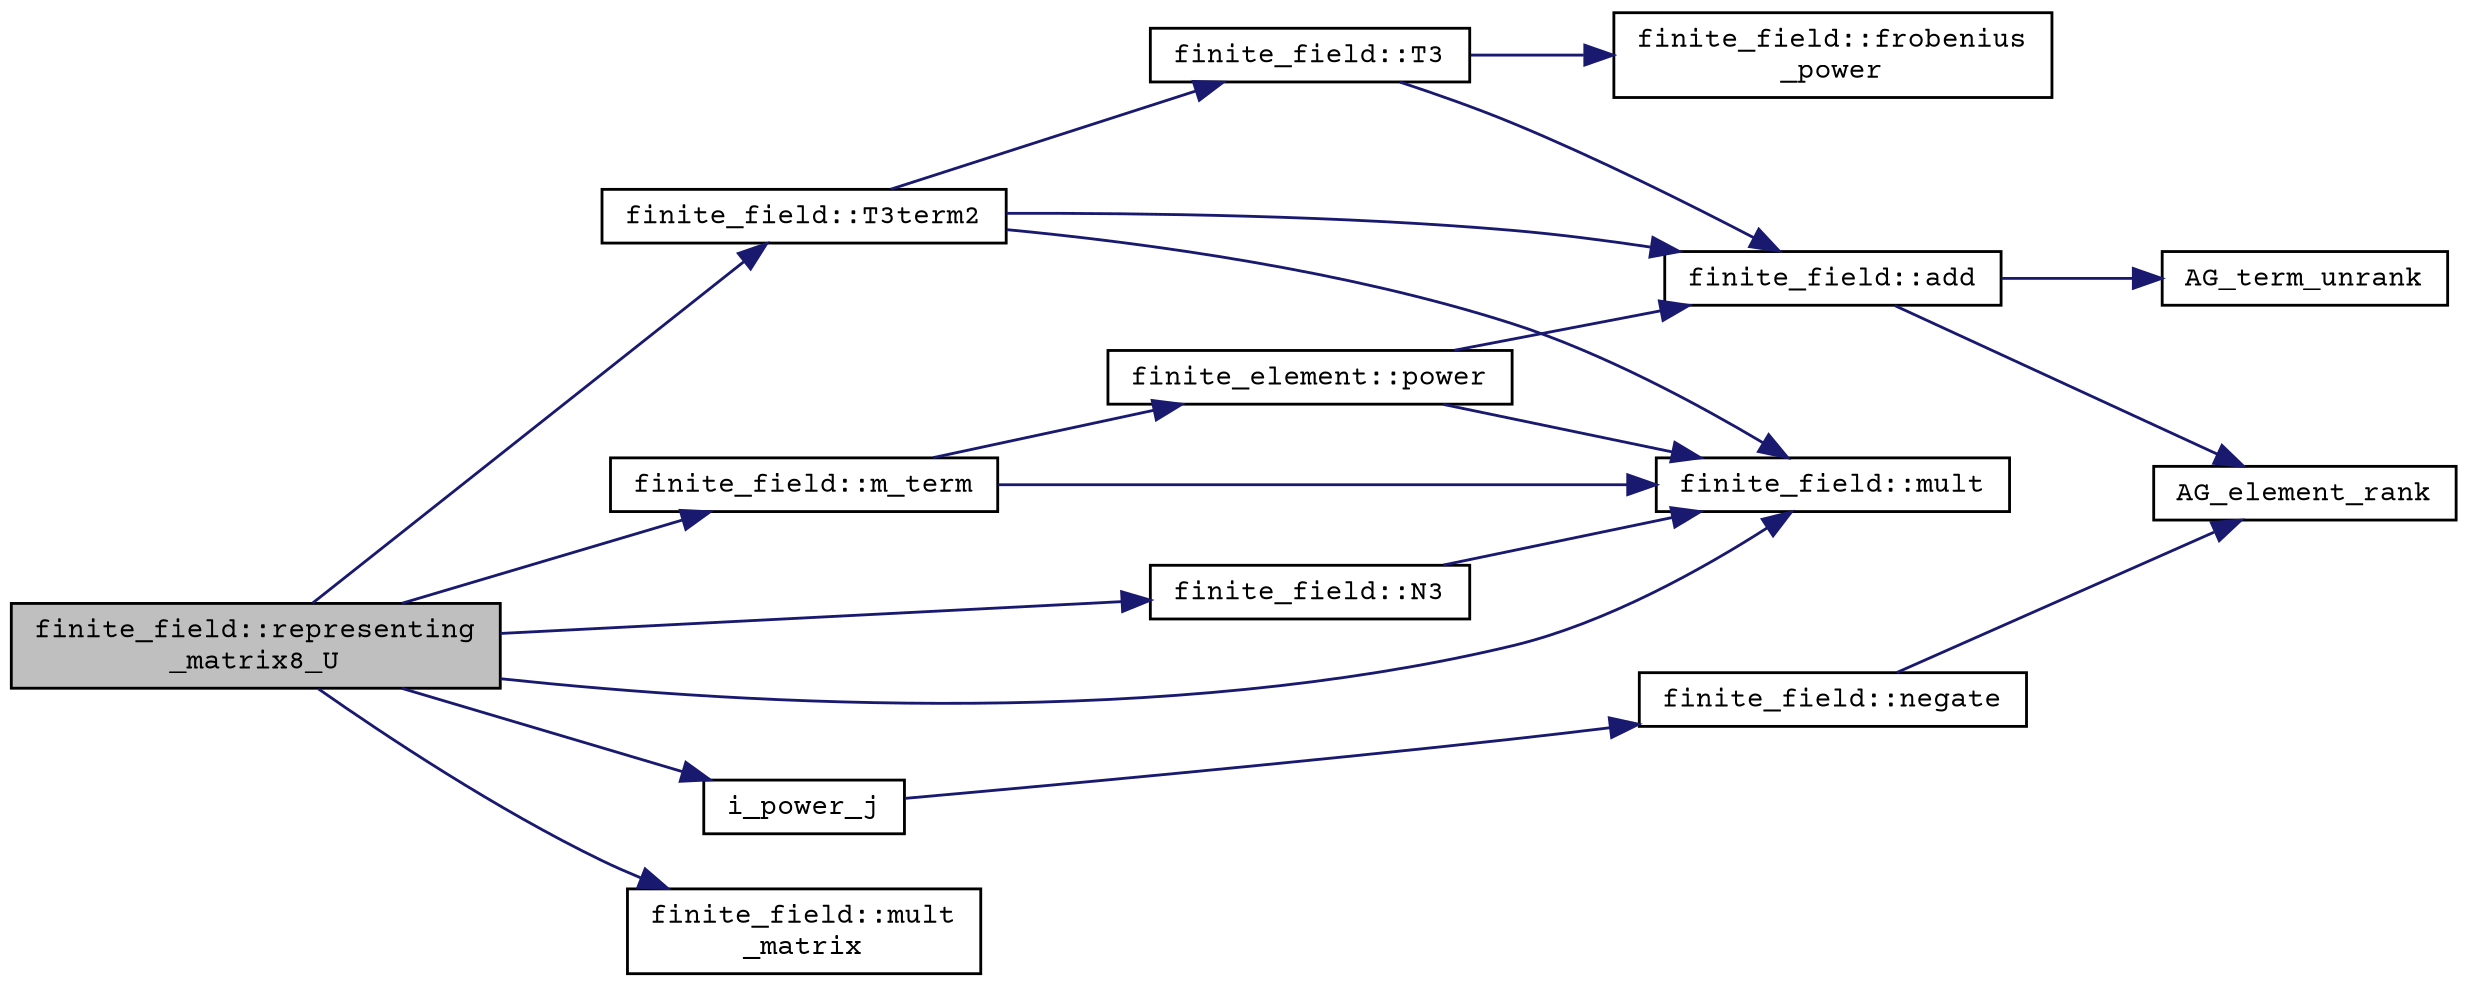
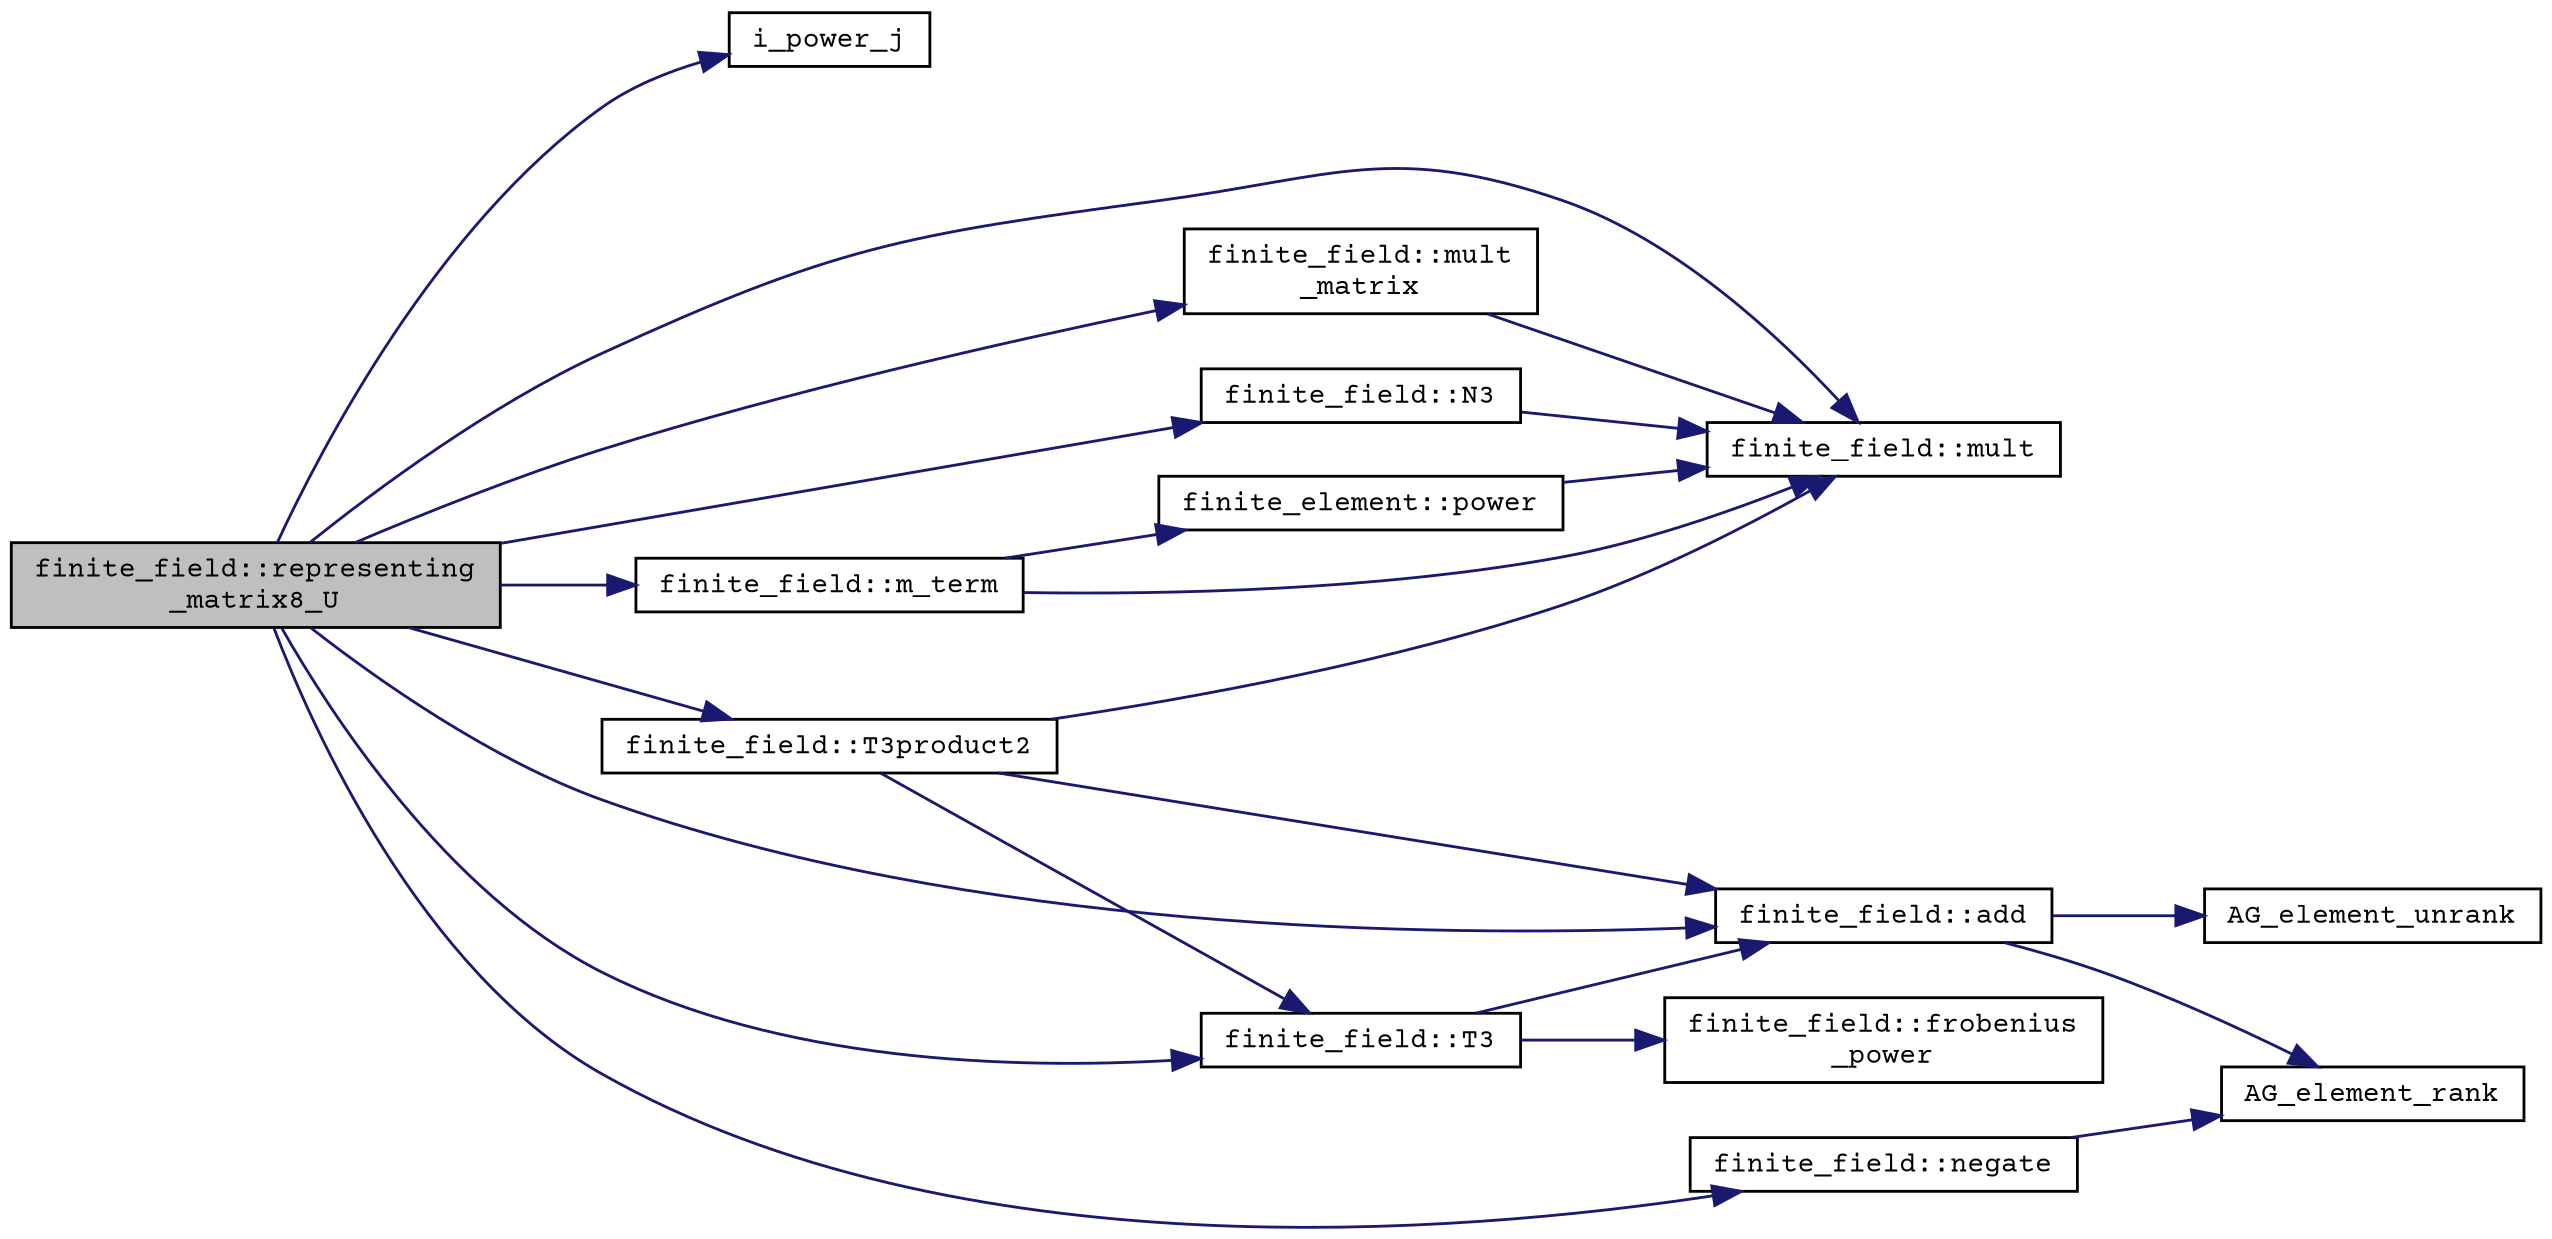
node "finite_field::T3term2": label "finite_field::T3term2" -> "finite_field::T3product2"
node "AG_term_unrank": label "AG_term_unrank" -> "AG_element_unrank"
edge "finite_element::power" -> "finite_field::add": now "finite_field::representing _matrix8_U" -> "finite_field::add"
edge "finite_field::mult _matrix" -> "finite_field::mult": added
edge "i_power_j" -> "finite_field::negate": now "finite_field::representing _matrix8_U" -> "finite_field::negate"
edge "finite_field::representing _matrix8_U" -> "finite_field::T3": added
